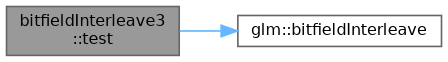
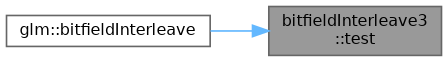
edge "bitfieldInterleave3 ::test" -> "glm::bitfieldInterleave": reversed
